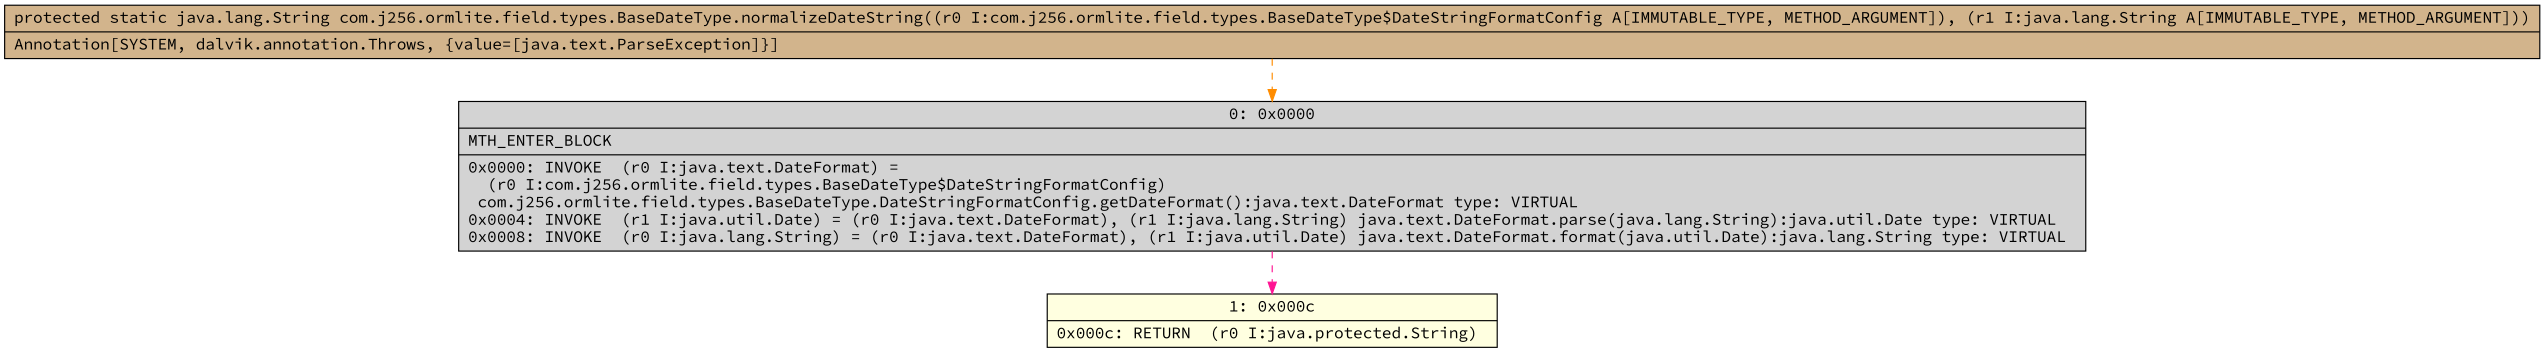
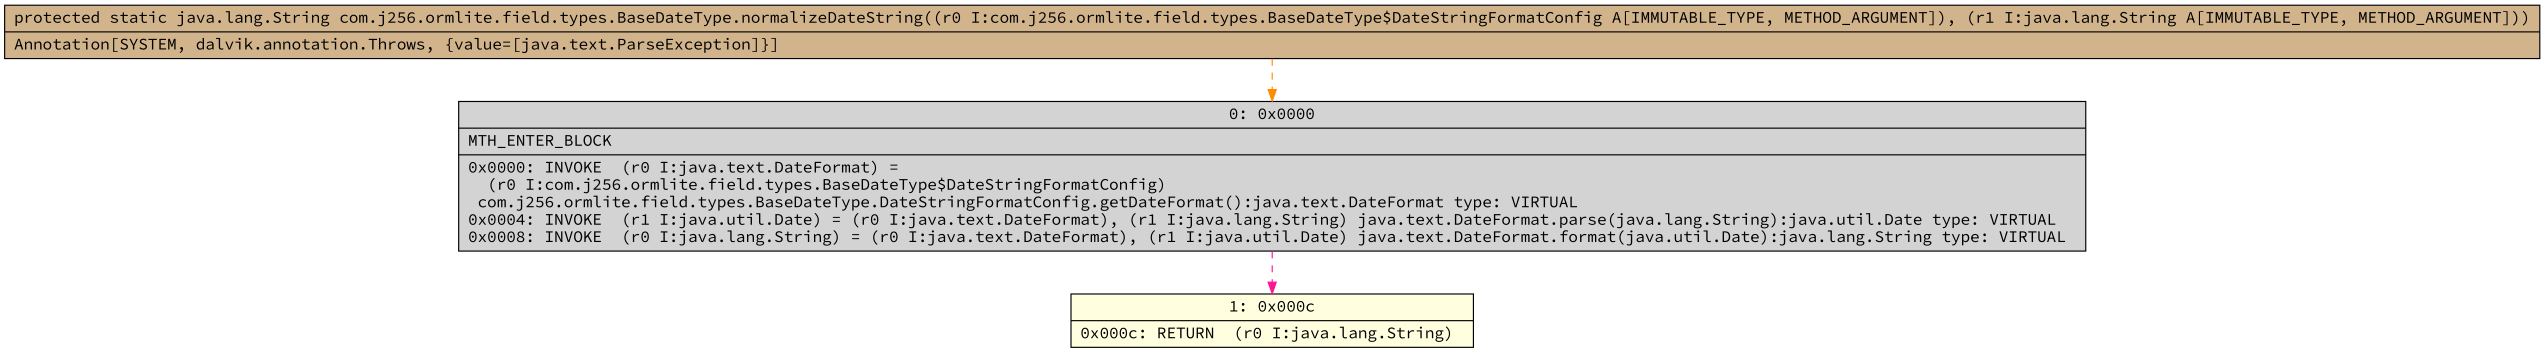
node "1: 0x000c": text "0x000c: RETURN  (r0 I:java.protected.String)" -> "0x000c: RETURN  (r0 I:java.lang.String)"
